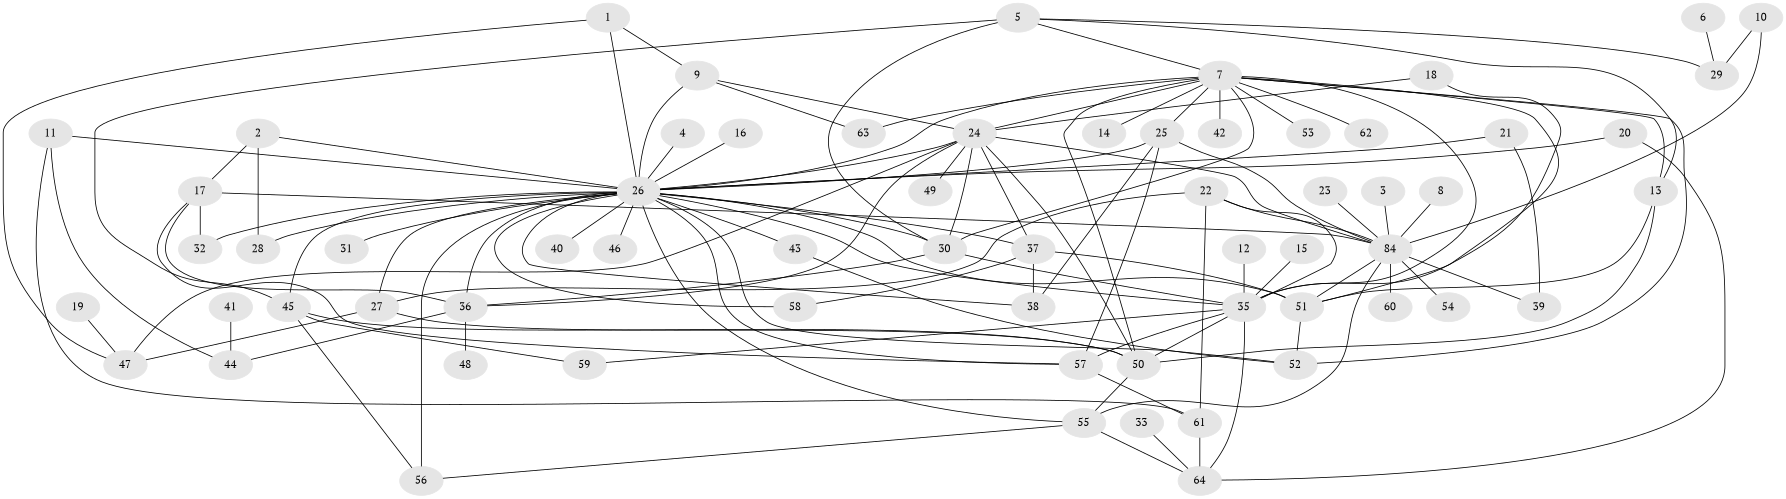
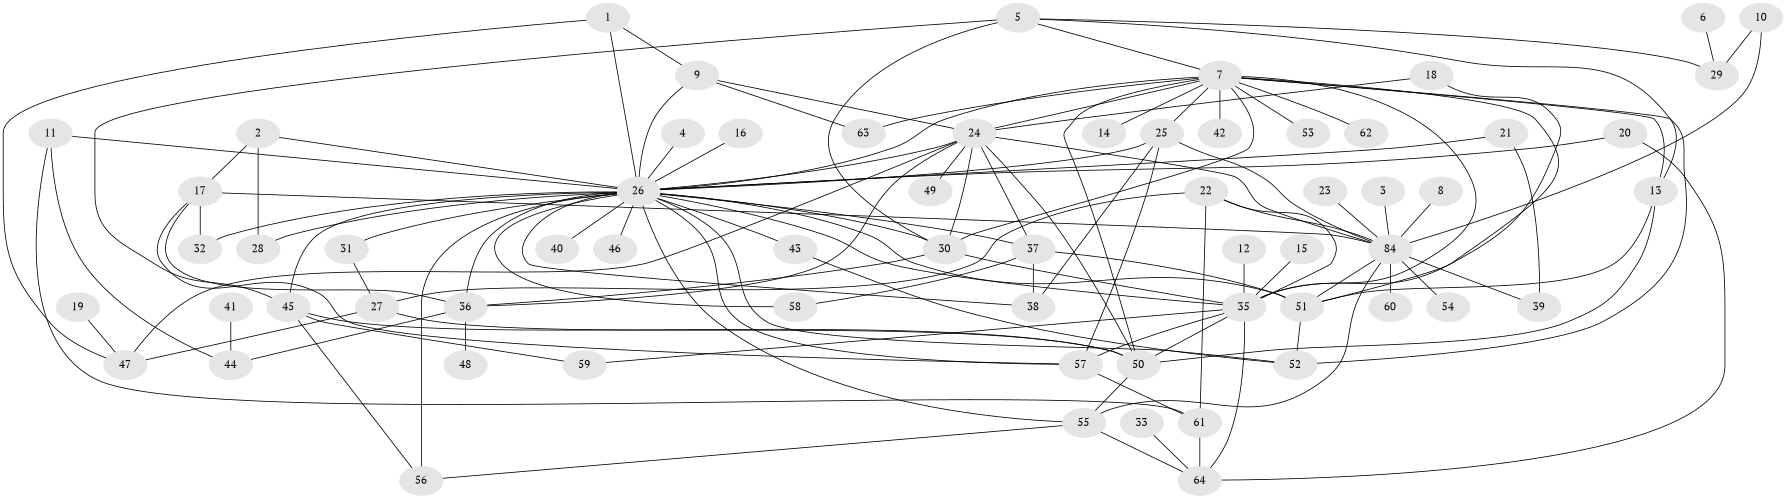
edge "26" -- "27": now "31" -- "27"
